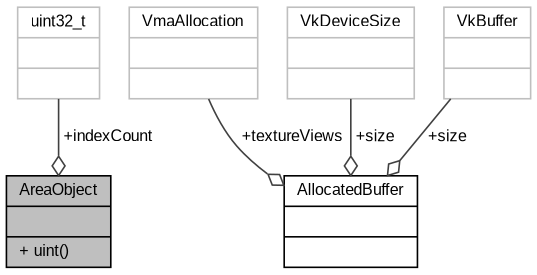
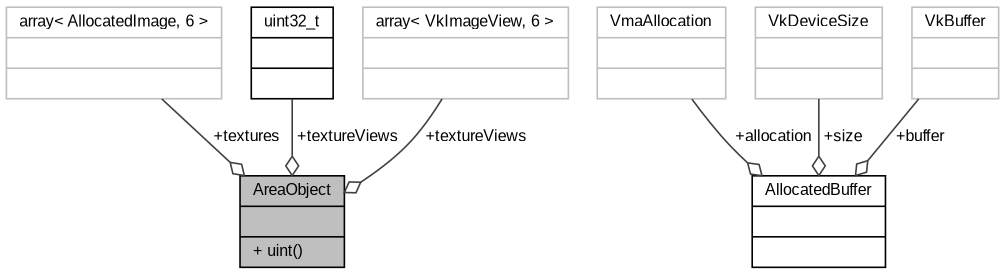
node "uint32_t": color grey75 -> black
node "array< AllocatedImage, 6 >": added
node "array< VkImageView, 6 >": added
edge "uint32_t" -> "AreaObject": label " +indexCount" -> " +textureViews"
edge "VmaAllocation" -> "AllocatedBuffer": label " +textureViews" -> " +allocation"
edge "VkBuffer" -> "AllocatedBuffer": label " +size" -> " +buffer"
